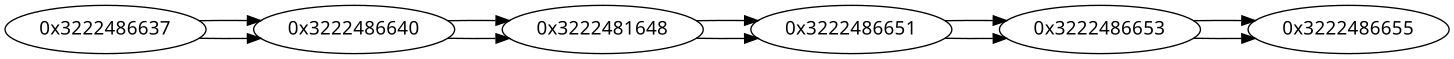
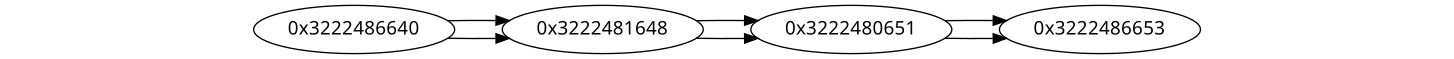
node "0x3222486637": removed
node "0x3222486651": label "0x3222486651" -> "0x3222480651"
node "0x3222486655": removed
